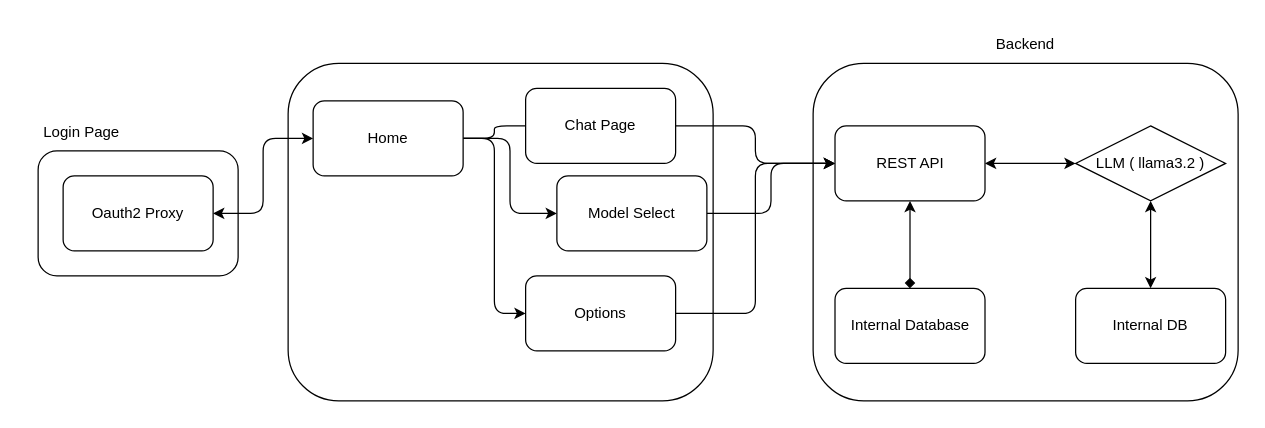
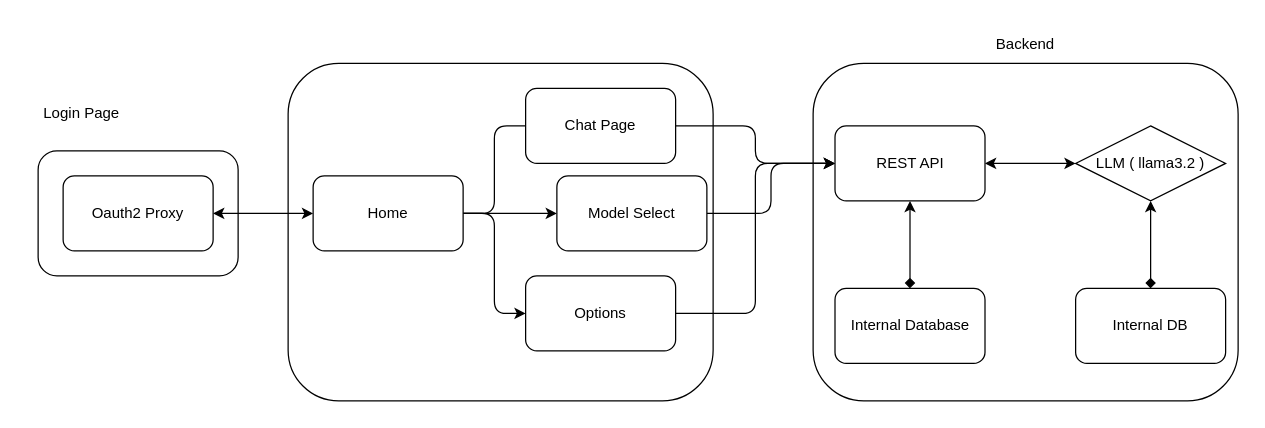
node "Login Page": moved (82, 132) -> (82, 113)
node "Home": moved (388, 138) -> (388, 213)
edge "LLM ( llama3.2 )" -- "Internal DB": arrowhead classic -> diamond
